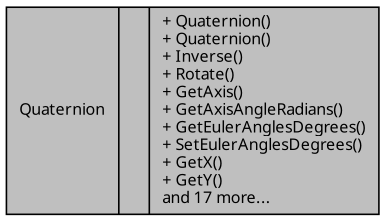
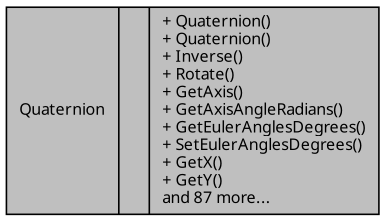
node "Quaternion": text "and 17 more..." -> "and 87 more..."
